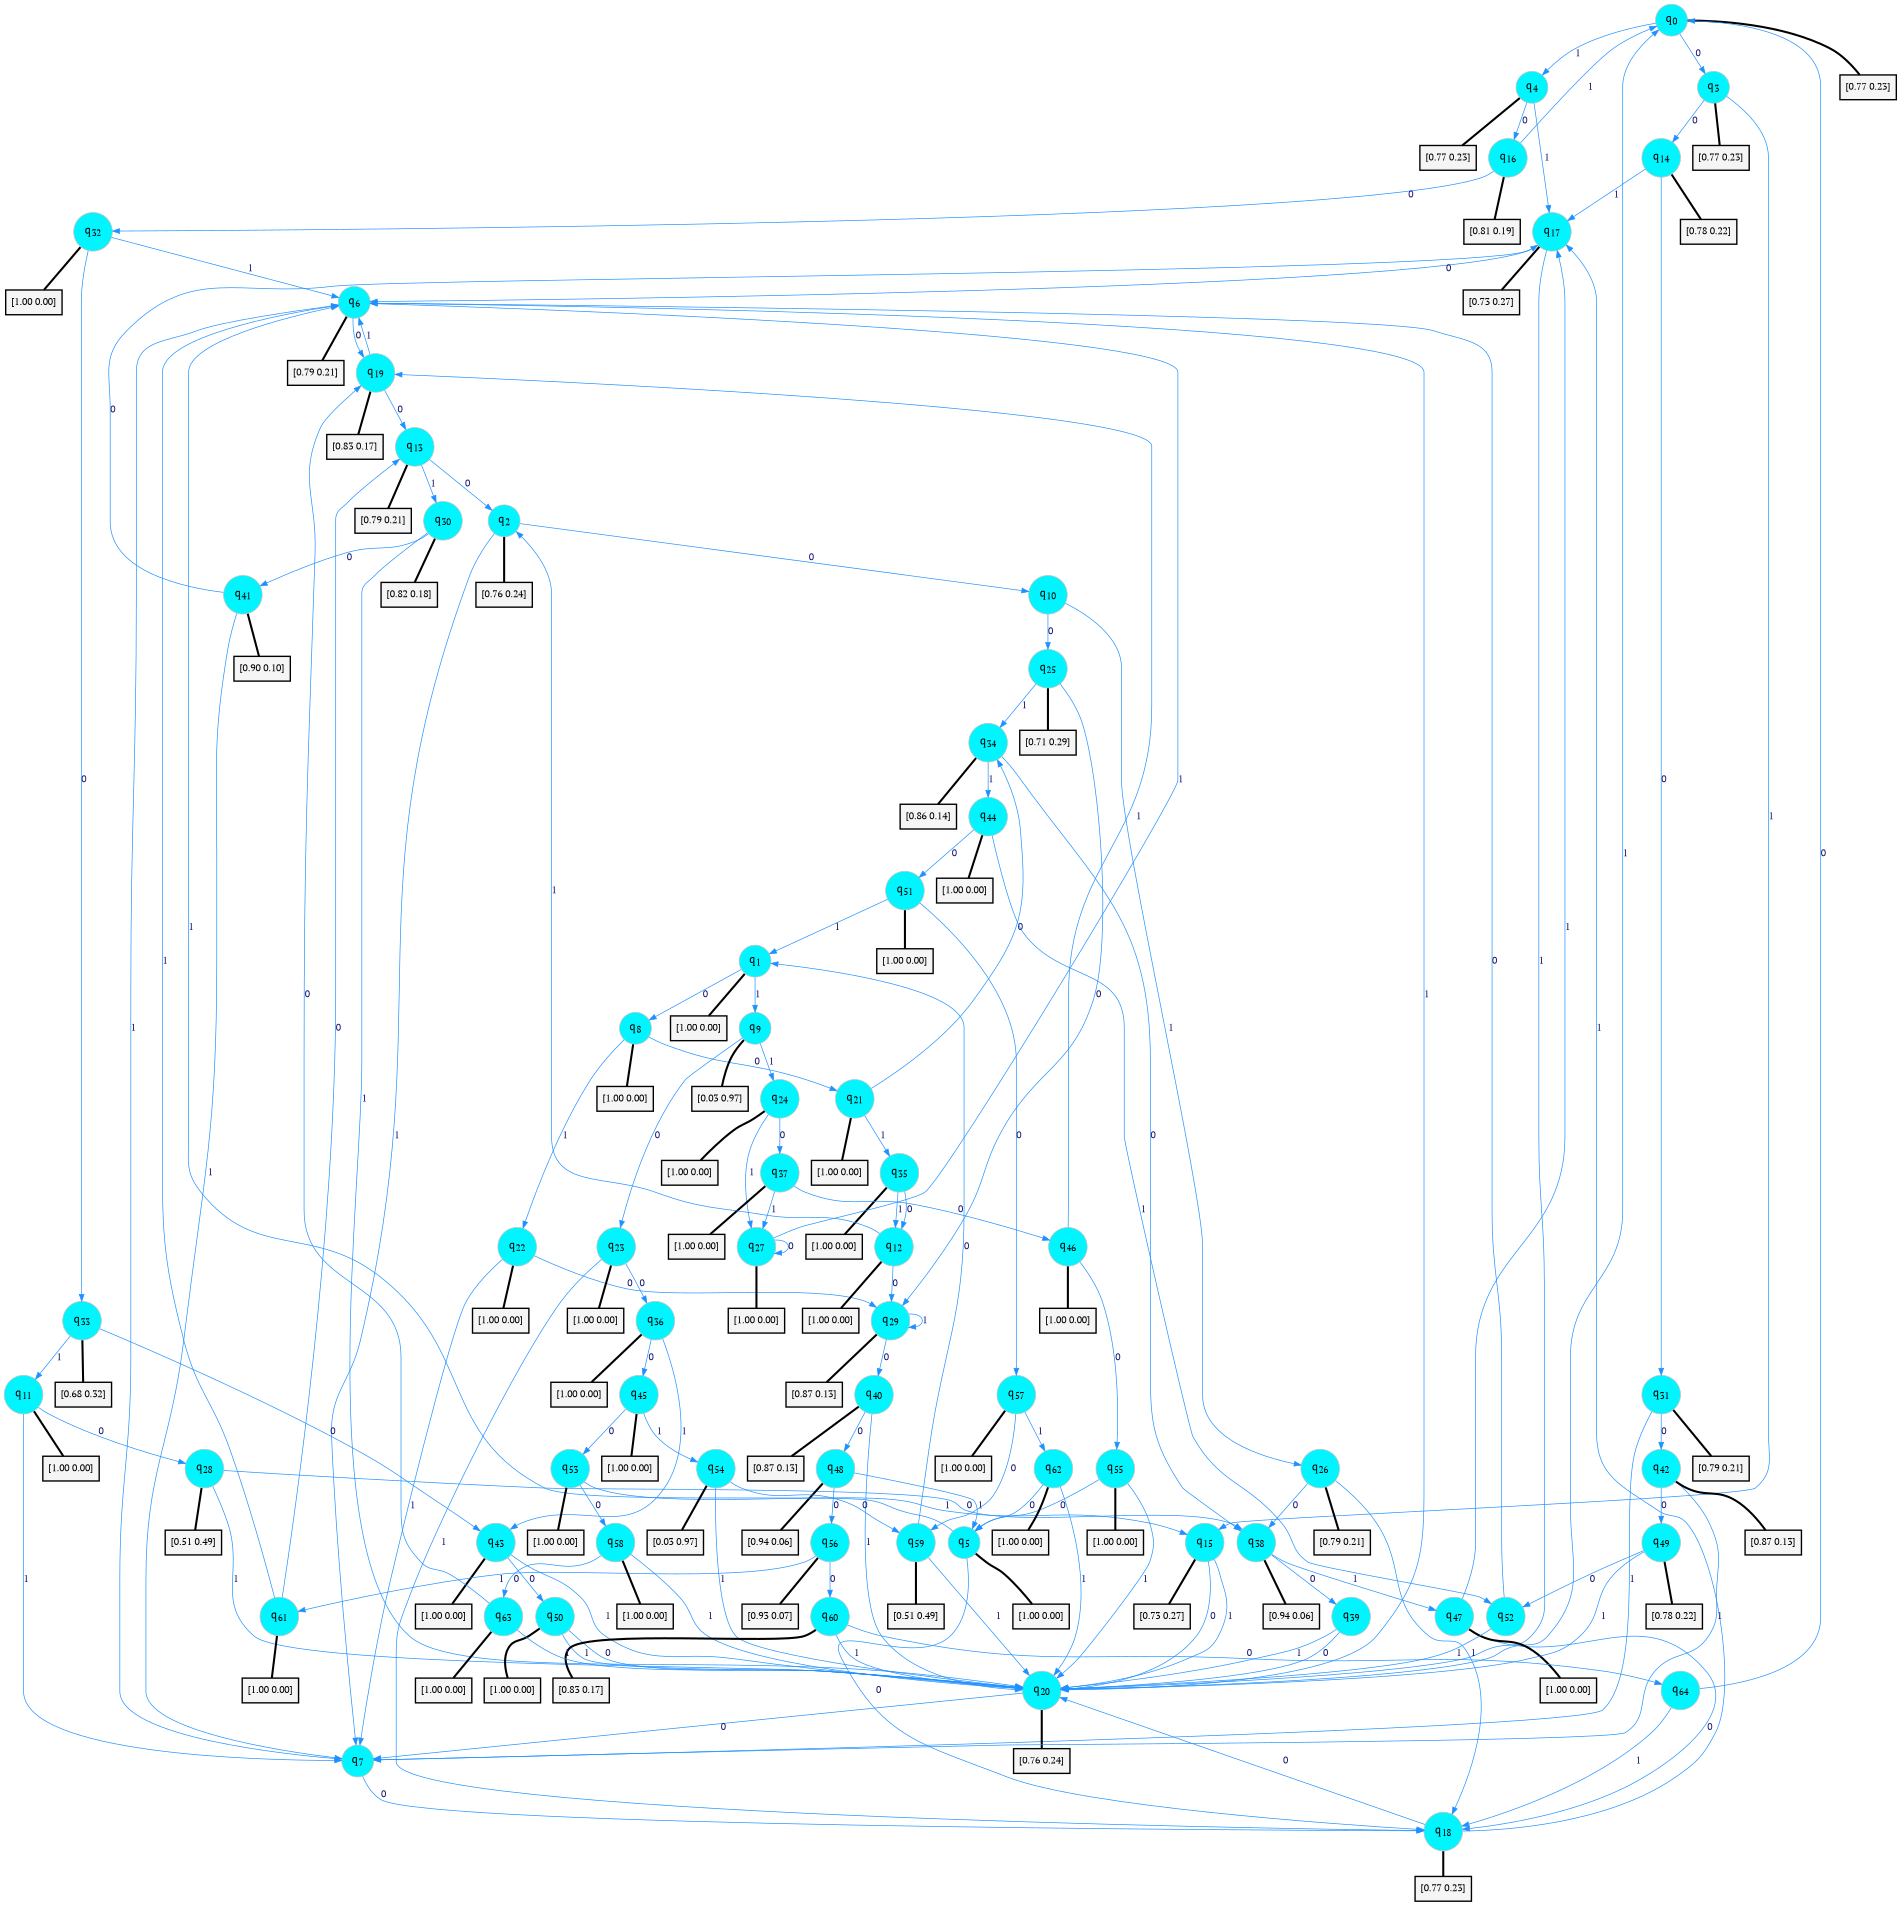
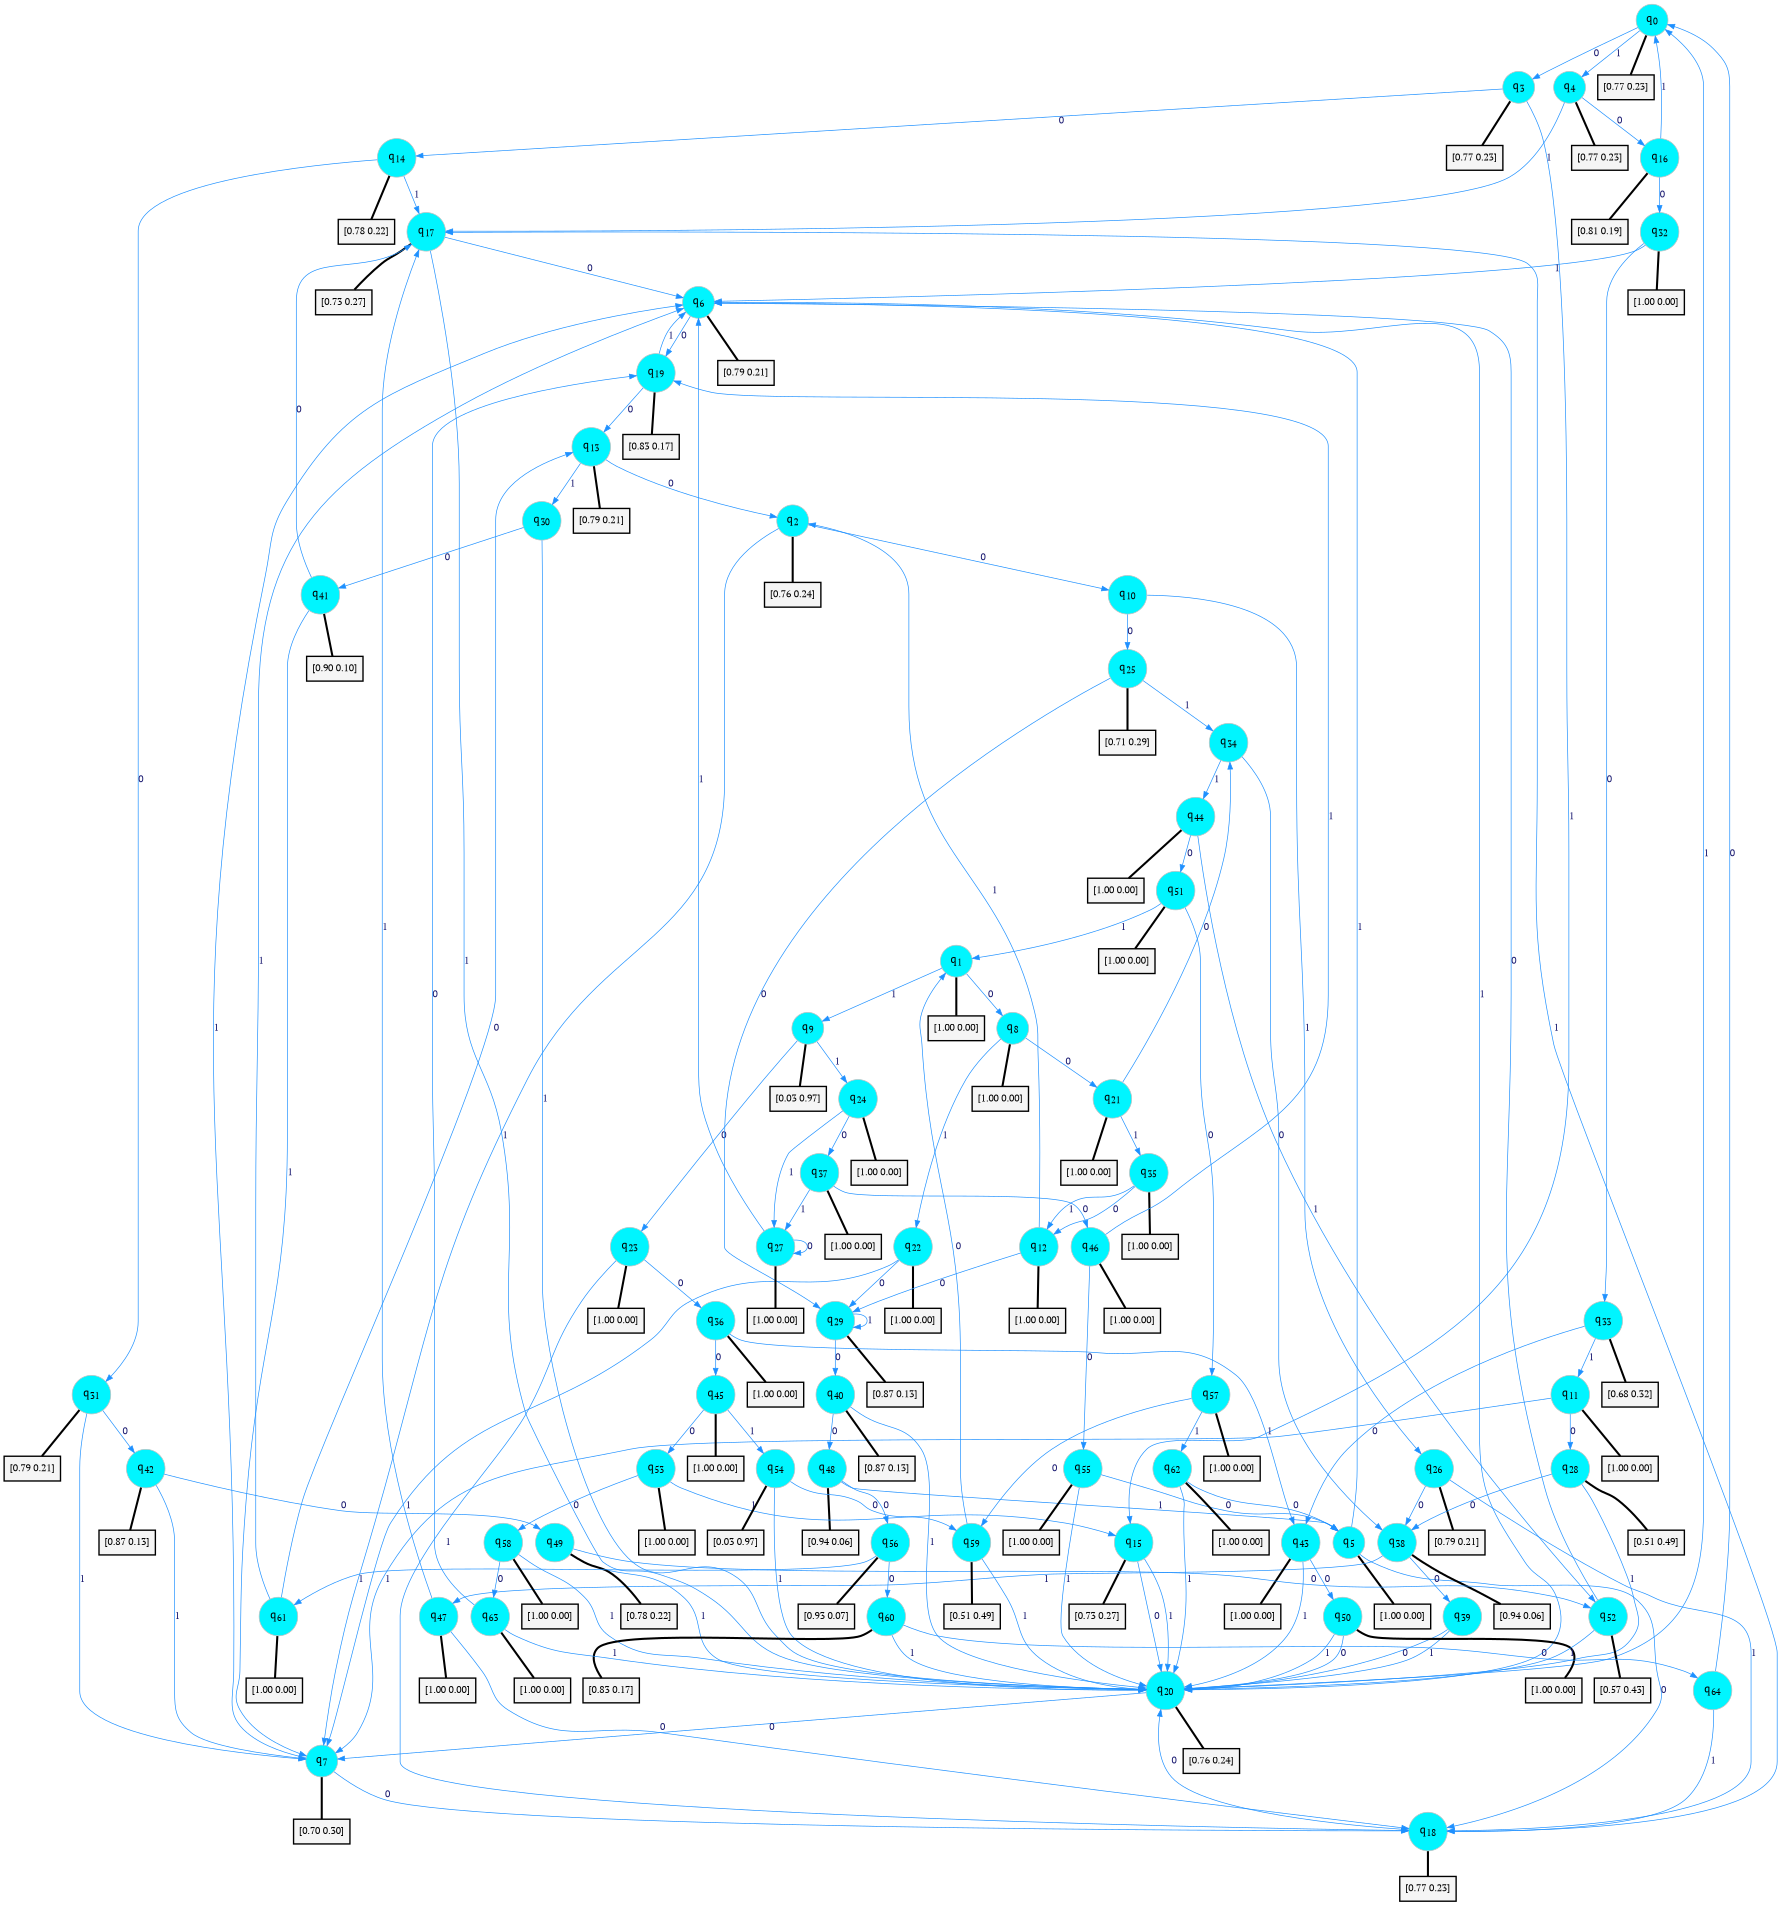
node "[0.82 0.18]": removed
node "[0.86 0.14]": removed
node "[0.57 0.43]": added
node "[0.70 0.30]": added
